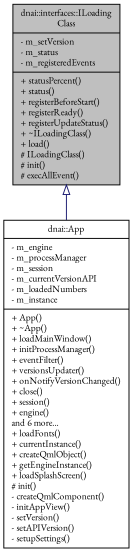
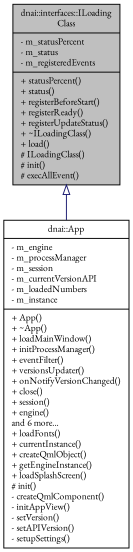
node "dnai::interfaces::ILoading": text "- m_setVersion" -> "- m_statusPercent"
